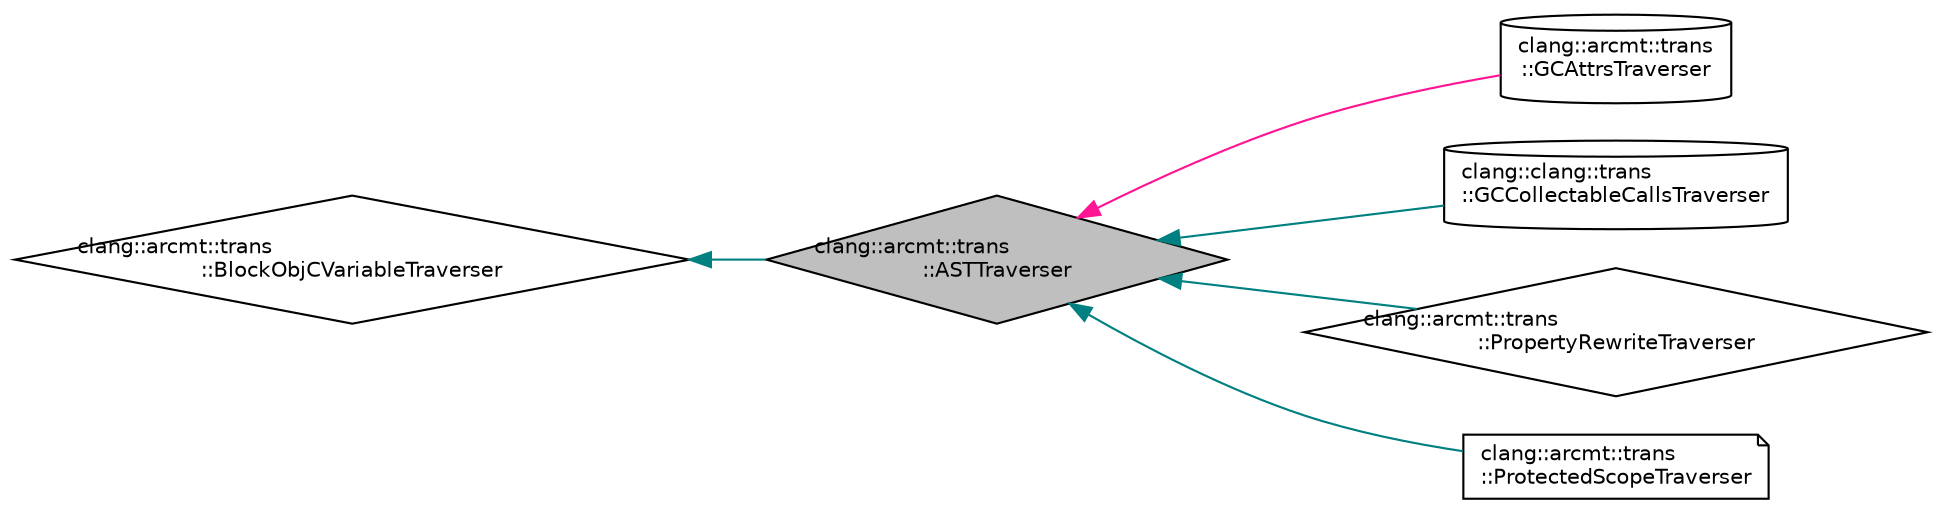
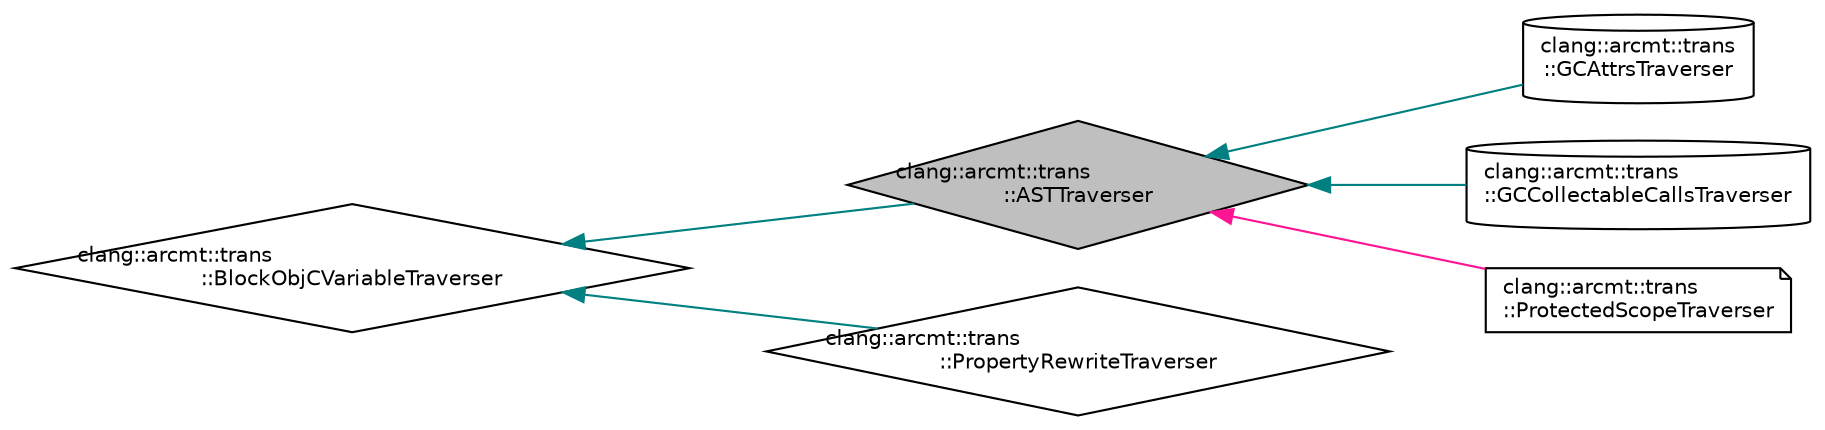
edge "clang::arcmt::trans ::GCAttrsTraverser" -> "clang::arcmt::trans ::ASTTraverser": color deeppink -> teal
node "clang::clang::trans ::GCCollectableCallsTraverser": label "clang::clang::trans ::GCCollectableCallsTraverser" -> "clang::arcmt::trans ::GCCollectableCallsTraverser"
edge "clang::arcmt::trans ::PropertyRewriteTraverser" -> "clang::arcmt::trans ::ASTTraverser": now "clang::arcmt::trans ::PropertyRewriteTraverser" -> "clang::arcmt::trans ::BlockObjCVariableTraverser"
edge "clang::arcmt::trans ::ProtectedScopeTraverser" -> "clang::arcmt::trans ::ASTTraverser": color teal -> deeppink
